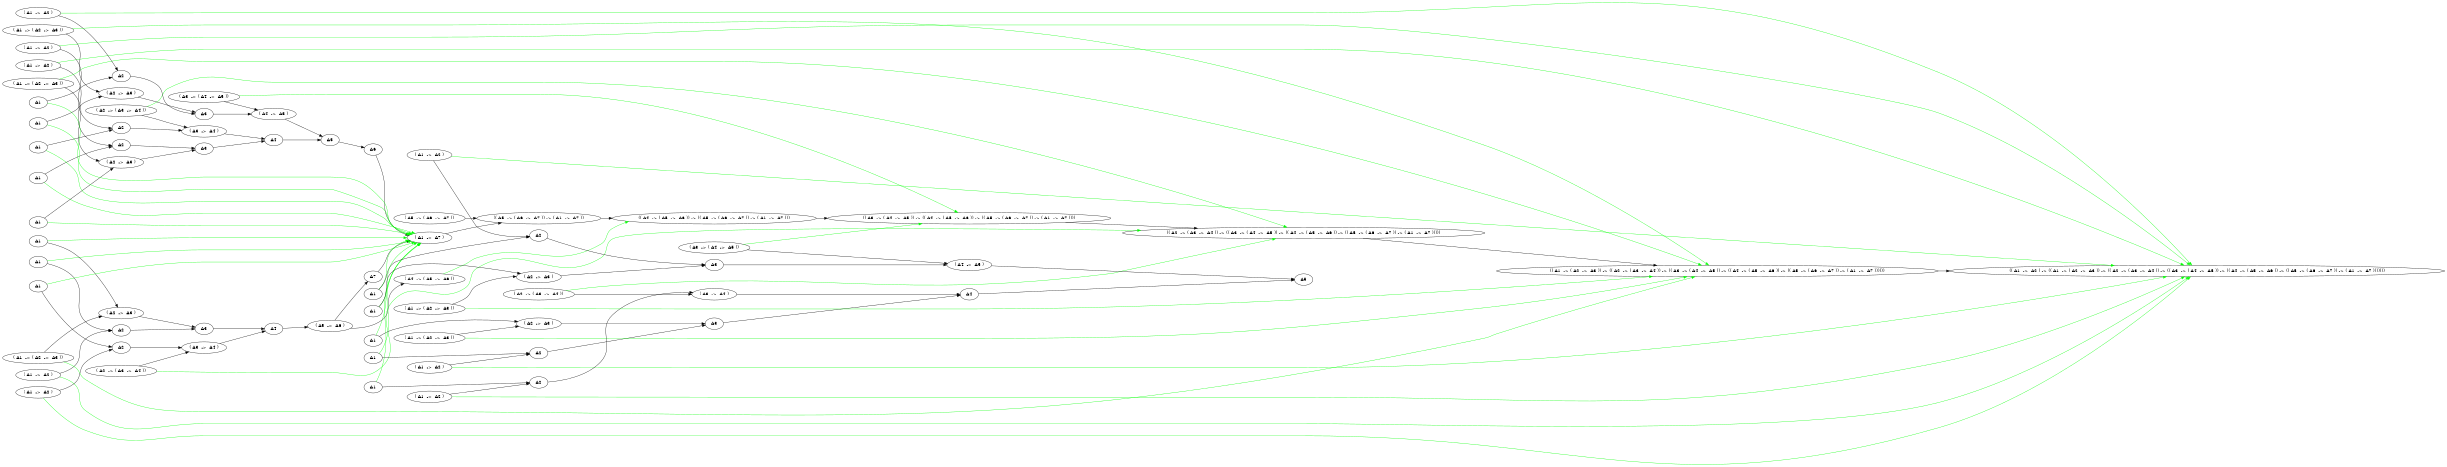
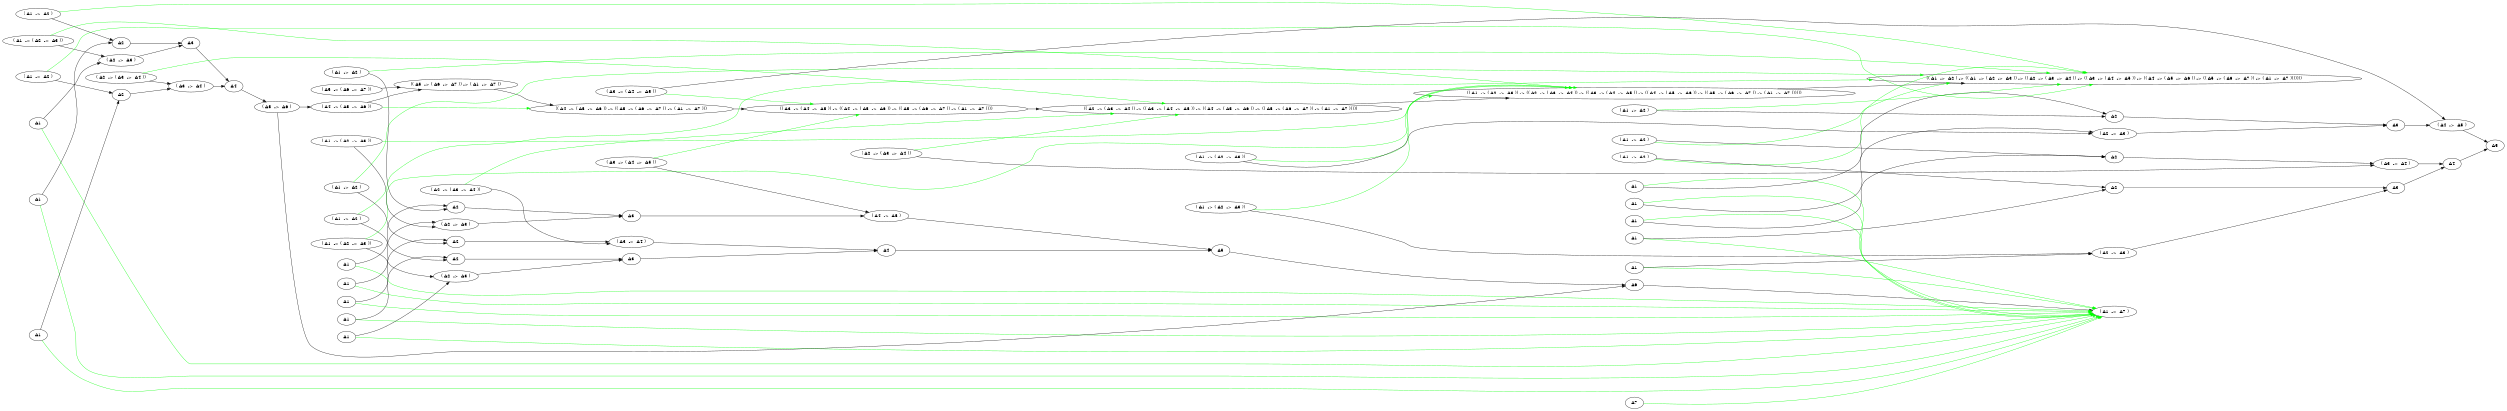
edge "( A1  ->  A7 )" -> "(( A5  -> ( A6  ->  A7 )) -> ( A1  ->  A7 ))": now "( A4  -> ( A5  ->  A6 ))" -> "(( A5  -> ( A6  ->  A7 )) -> ( A1  ->  A7 ))"
edge "A7" -> "( A1  ->  A7 )": color black -> green
edge "( A5  ->  A6 )" -> "A7": now "( A5  ->  A6 )" -> "A6"
